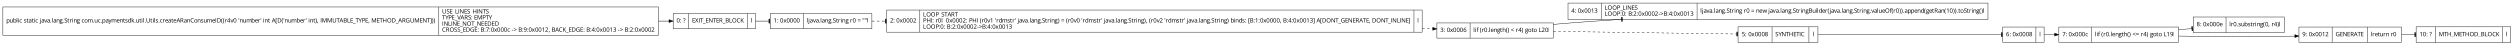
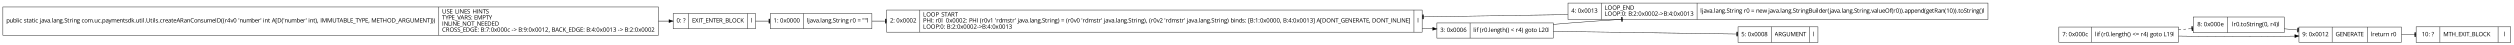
node "4: 0x0013": text "LOOP_LINES" -> "LOOP_END"
edge "4: 0x0013" -> "2: 0x0002": added
edge "1: 0x0000" -> "2: 0x0002": style dashed -> solid
node "8: 0x000e": text "lr0.substring(0, r4)l" -> "lr0.toString(0, r4)l"
edge "2: 0x0002" -> "3: 0x0006": style dashed -> solid
edge "7: 0x000c" -> "8: 0x000e": style solid -> dashed
edge "8: 0x000e" -> "9: 0x0012": added
edge "3: 0x0006" -> "5: 0x0008": style dashed -> solid
node "5: 0x0008": text "SYNTHETIC" -> "ARGUMENT"
node "10: ?": text "MTH_METHOD_BLOCK" -> "MTH_EXIT_BLOCK"
node "6: 0x0008": removed
